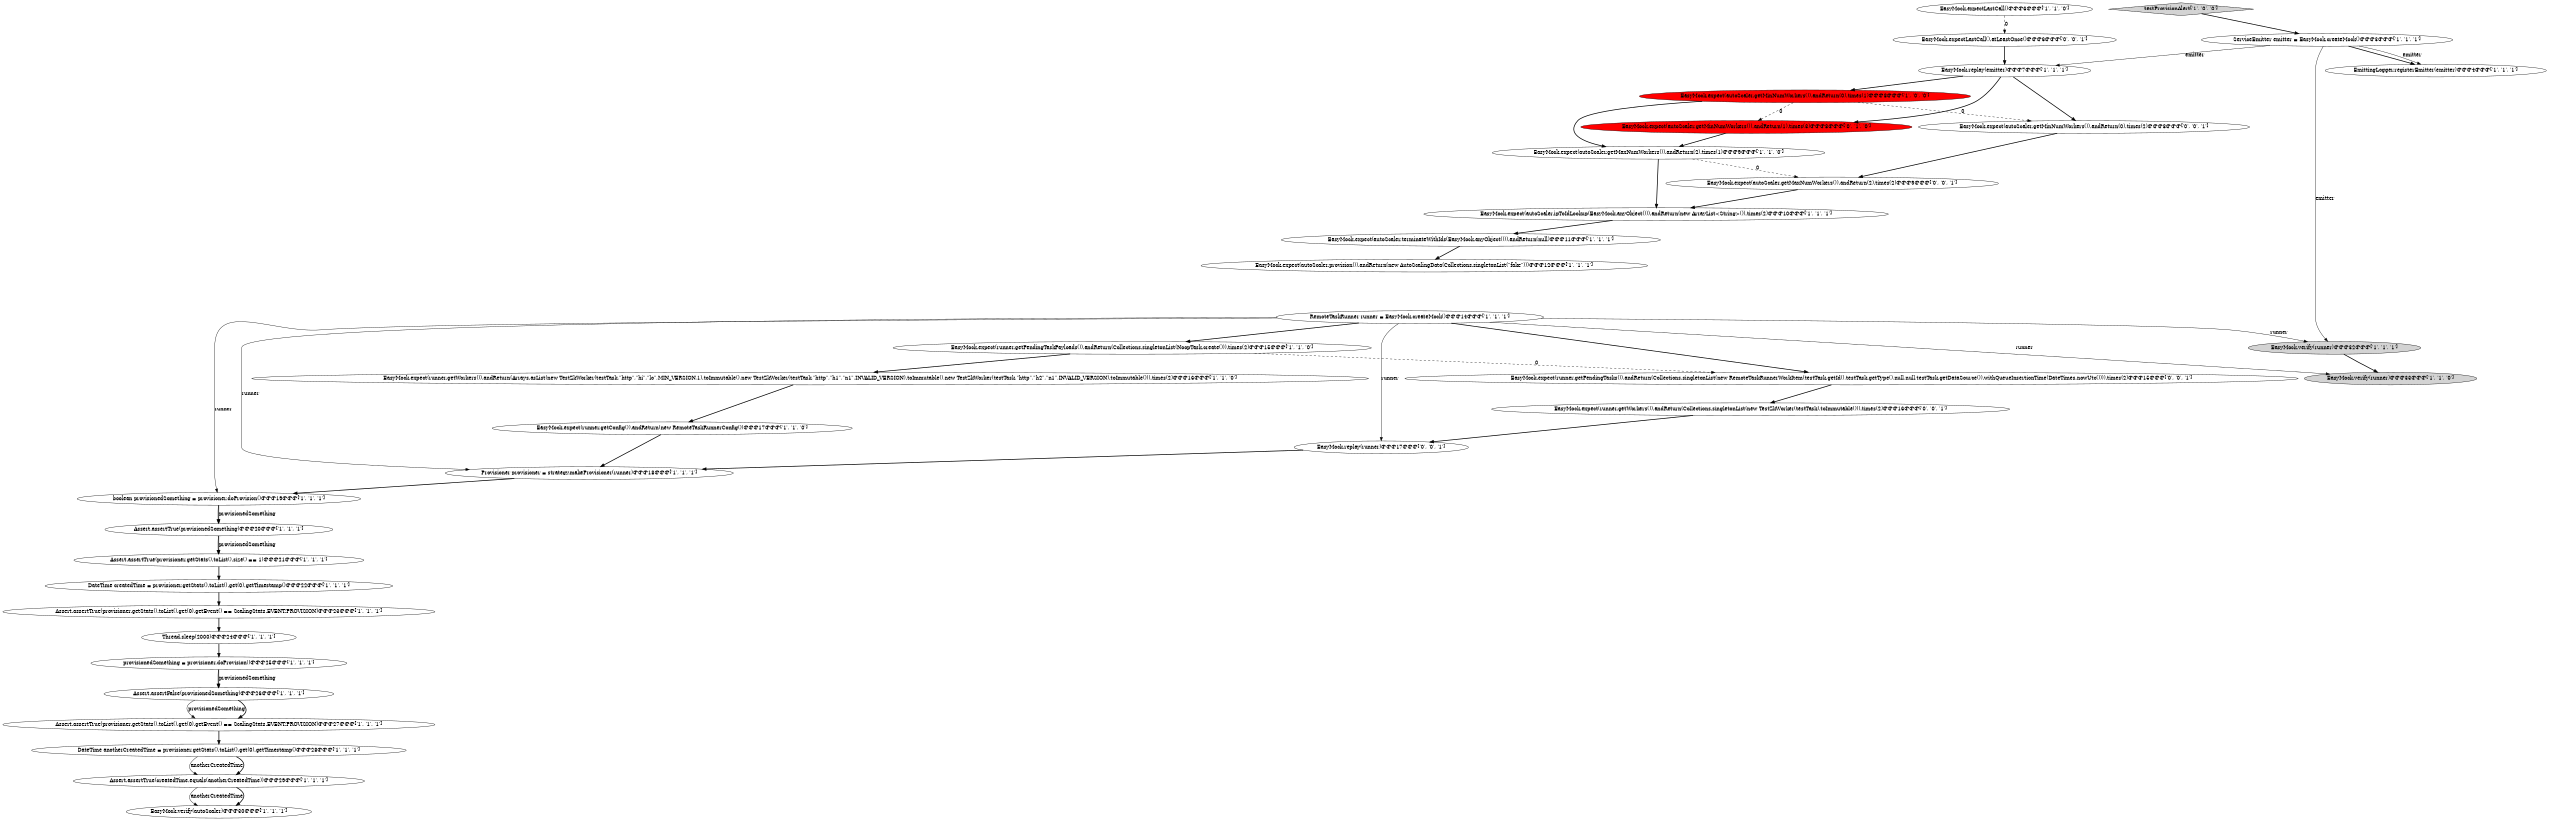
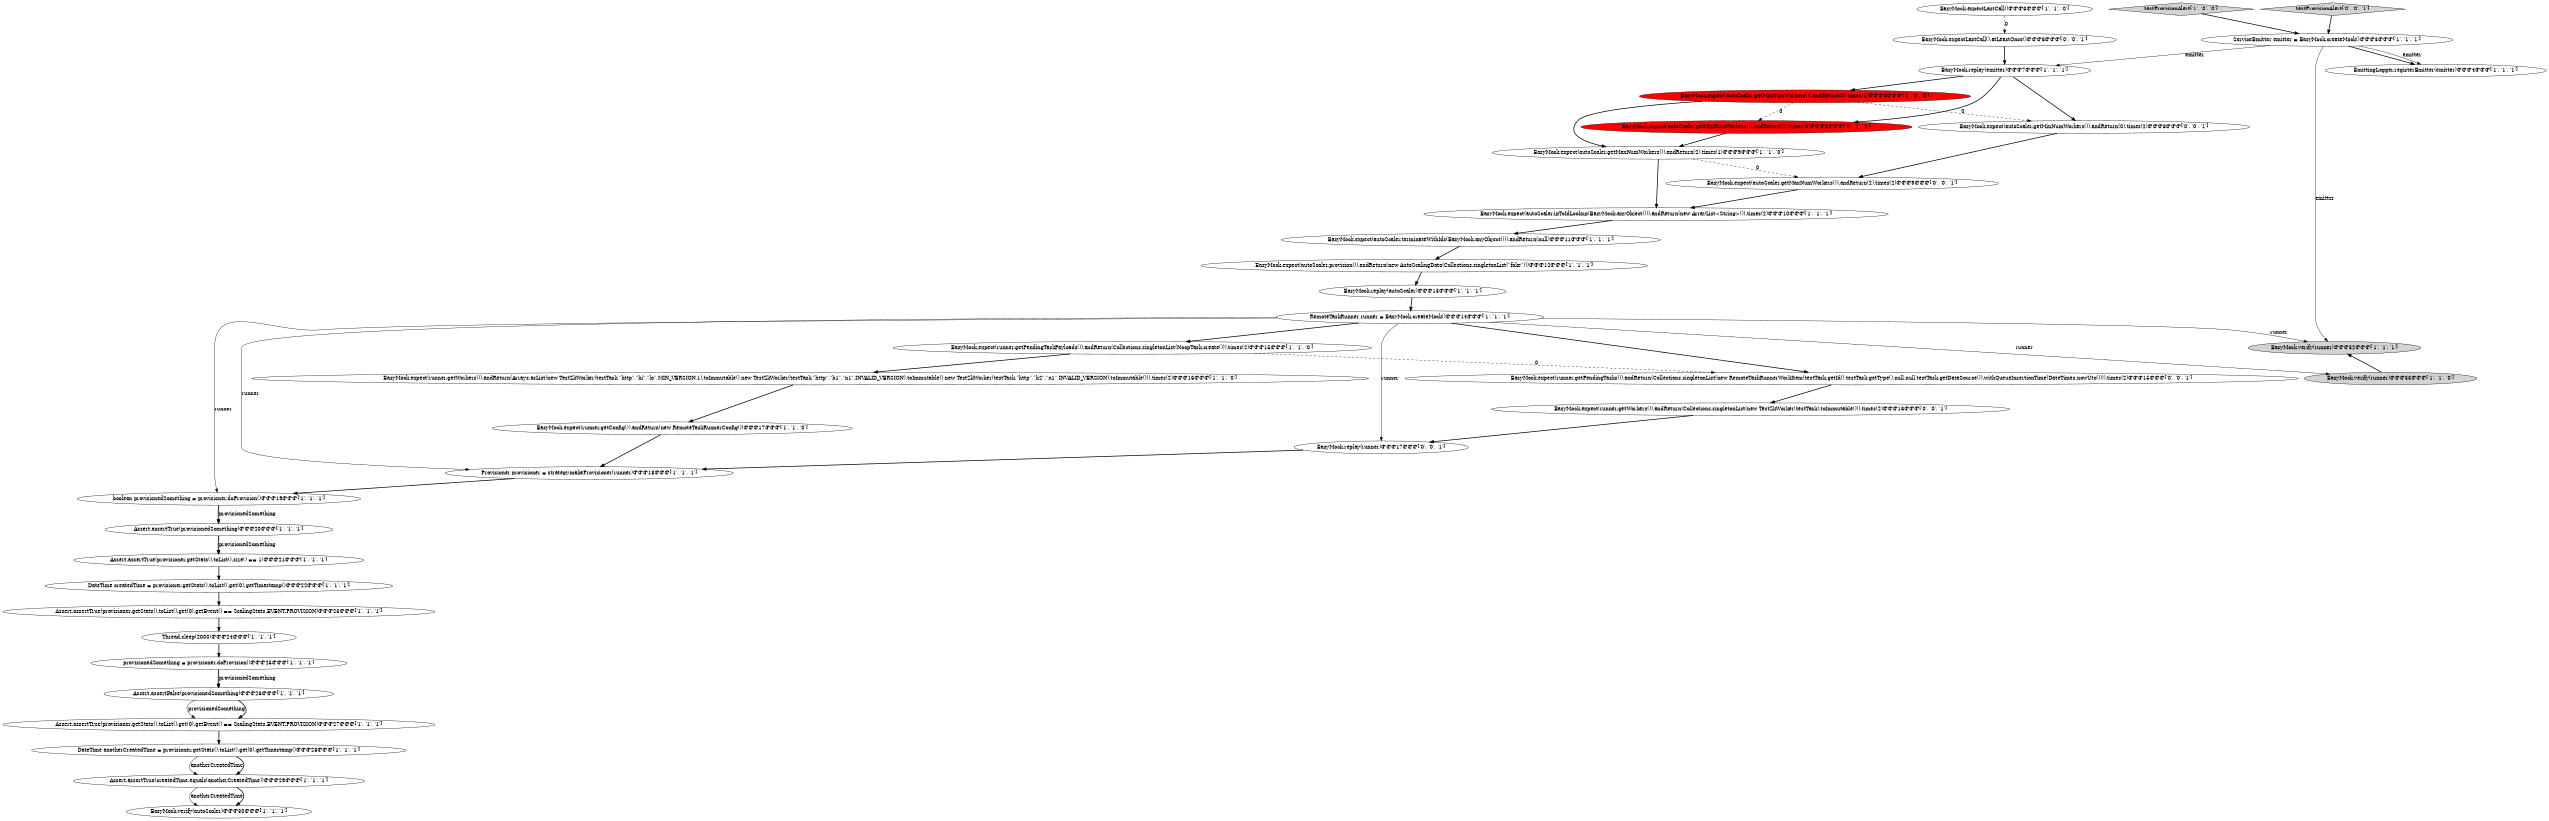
node "testProvisionAlert['0', '0', '1']": added
node "EasyMock.replay(autoScaler)@@@13@@@['1', '1', '1']": added
edge "EasyMock.verify(runner)@@@32@@@['1', '1', '1']" -> "EasyMock.verify(runner)@@@33@@@['1', '1', '0']": reversed
